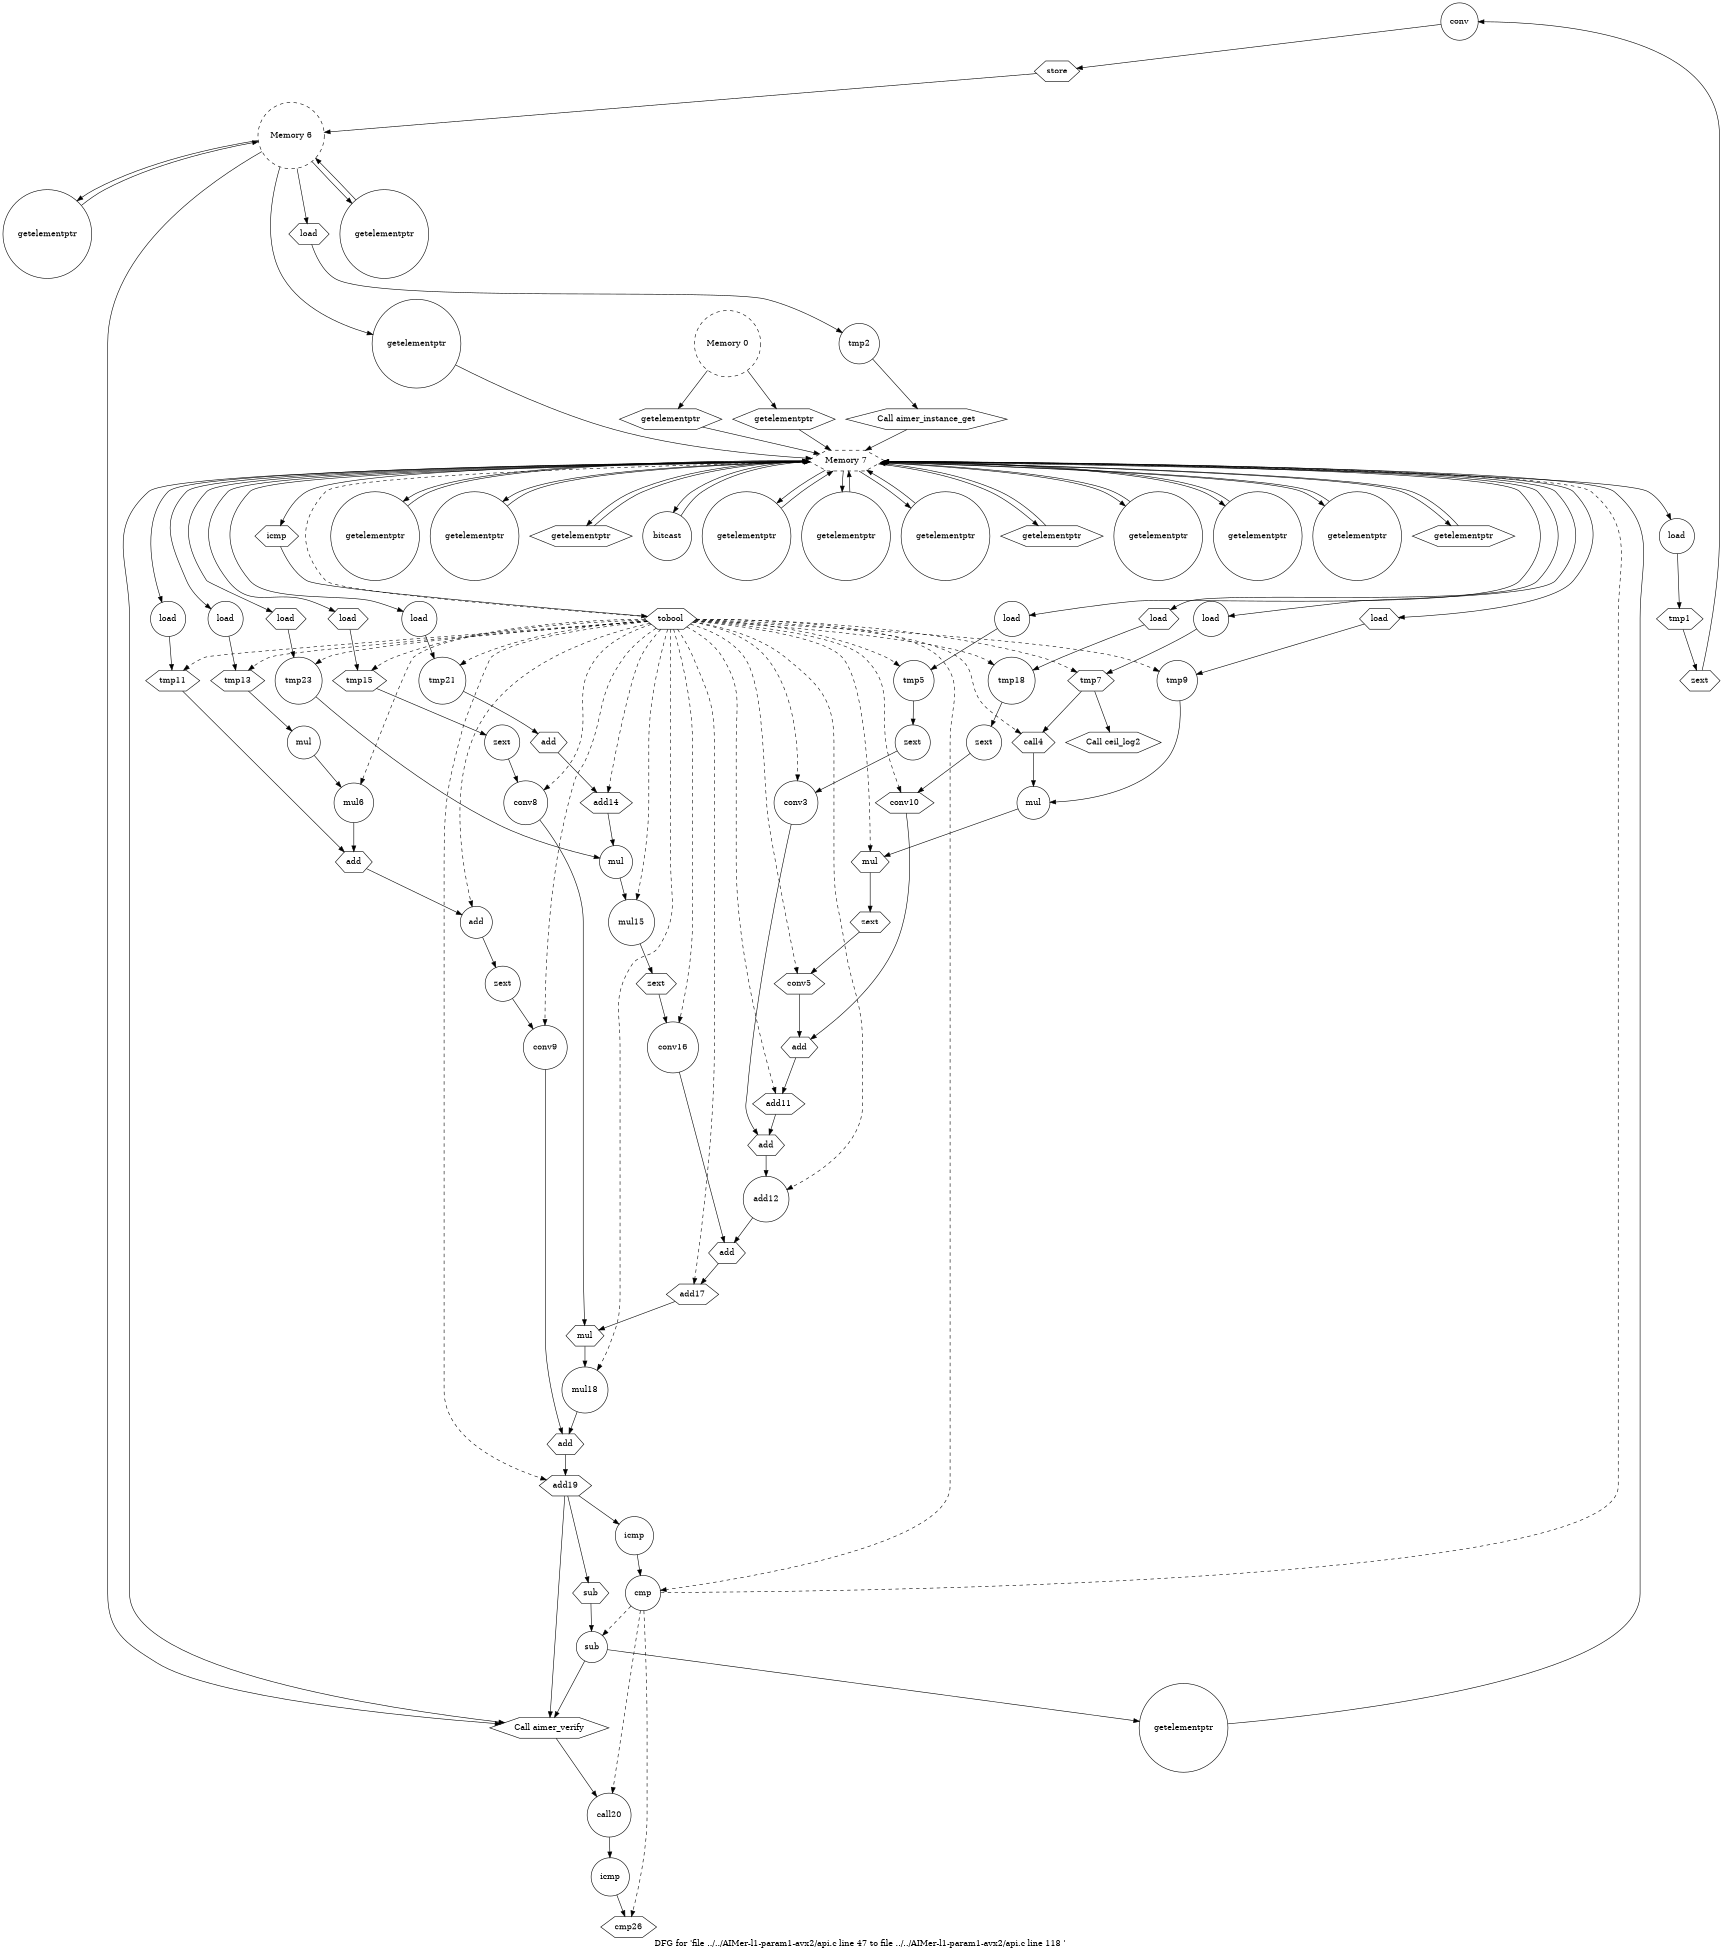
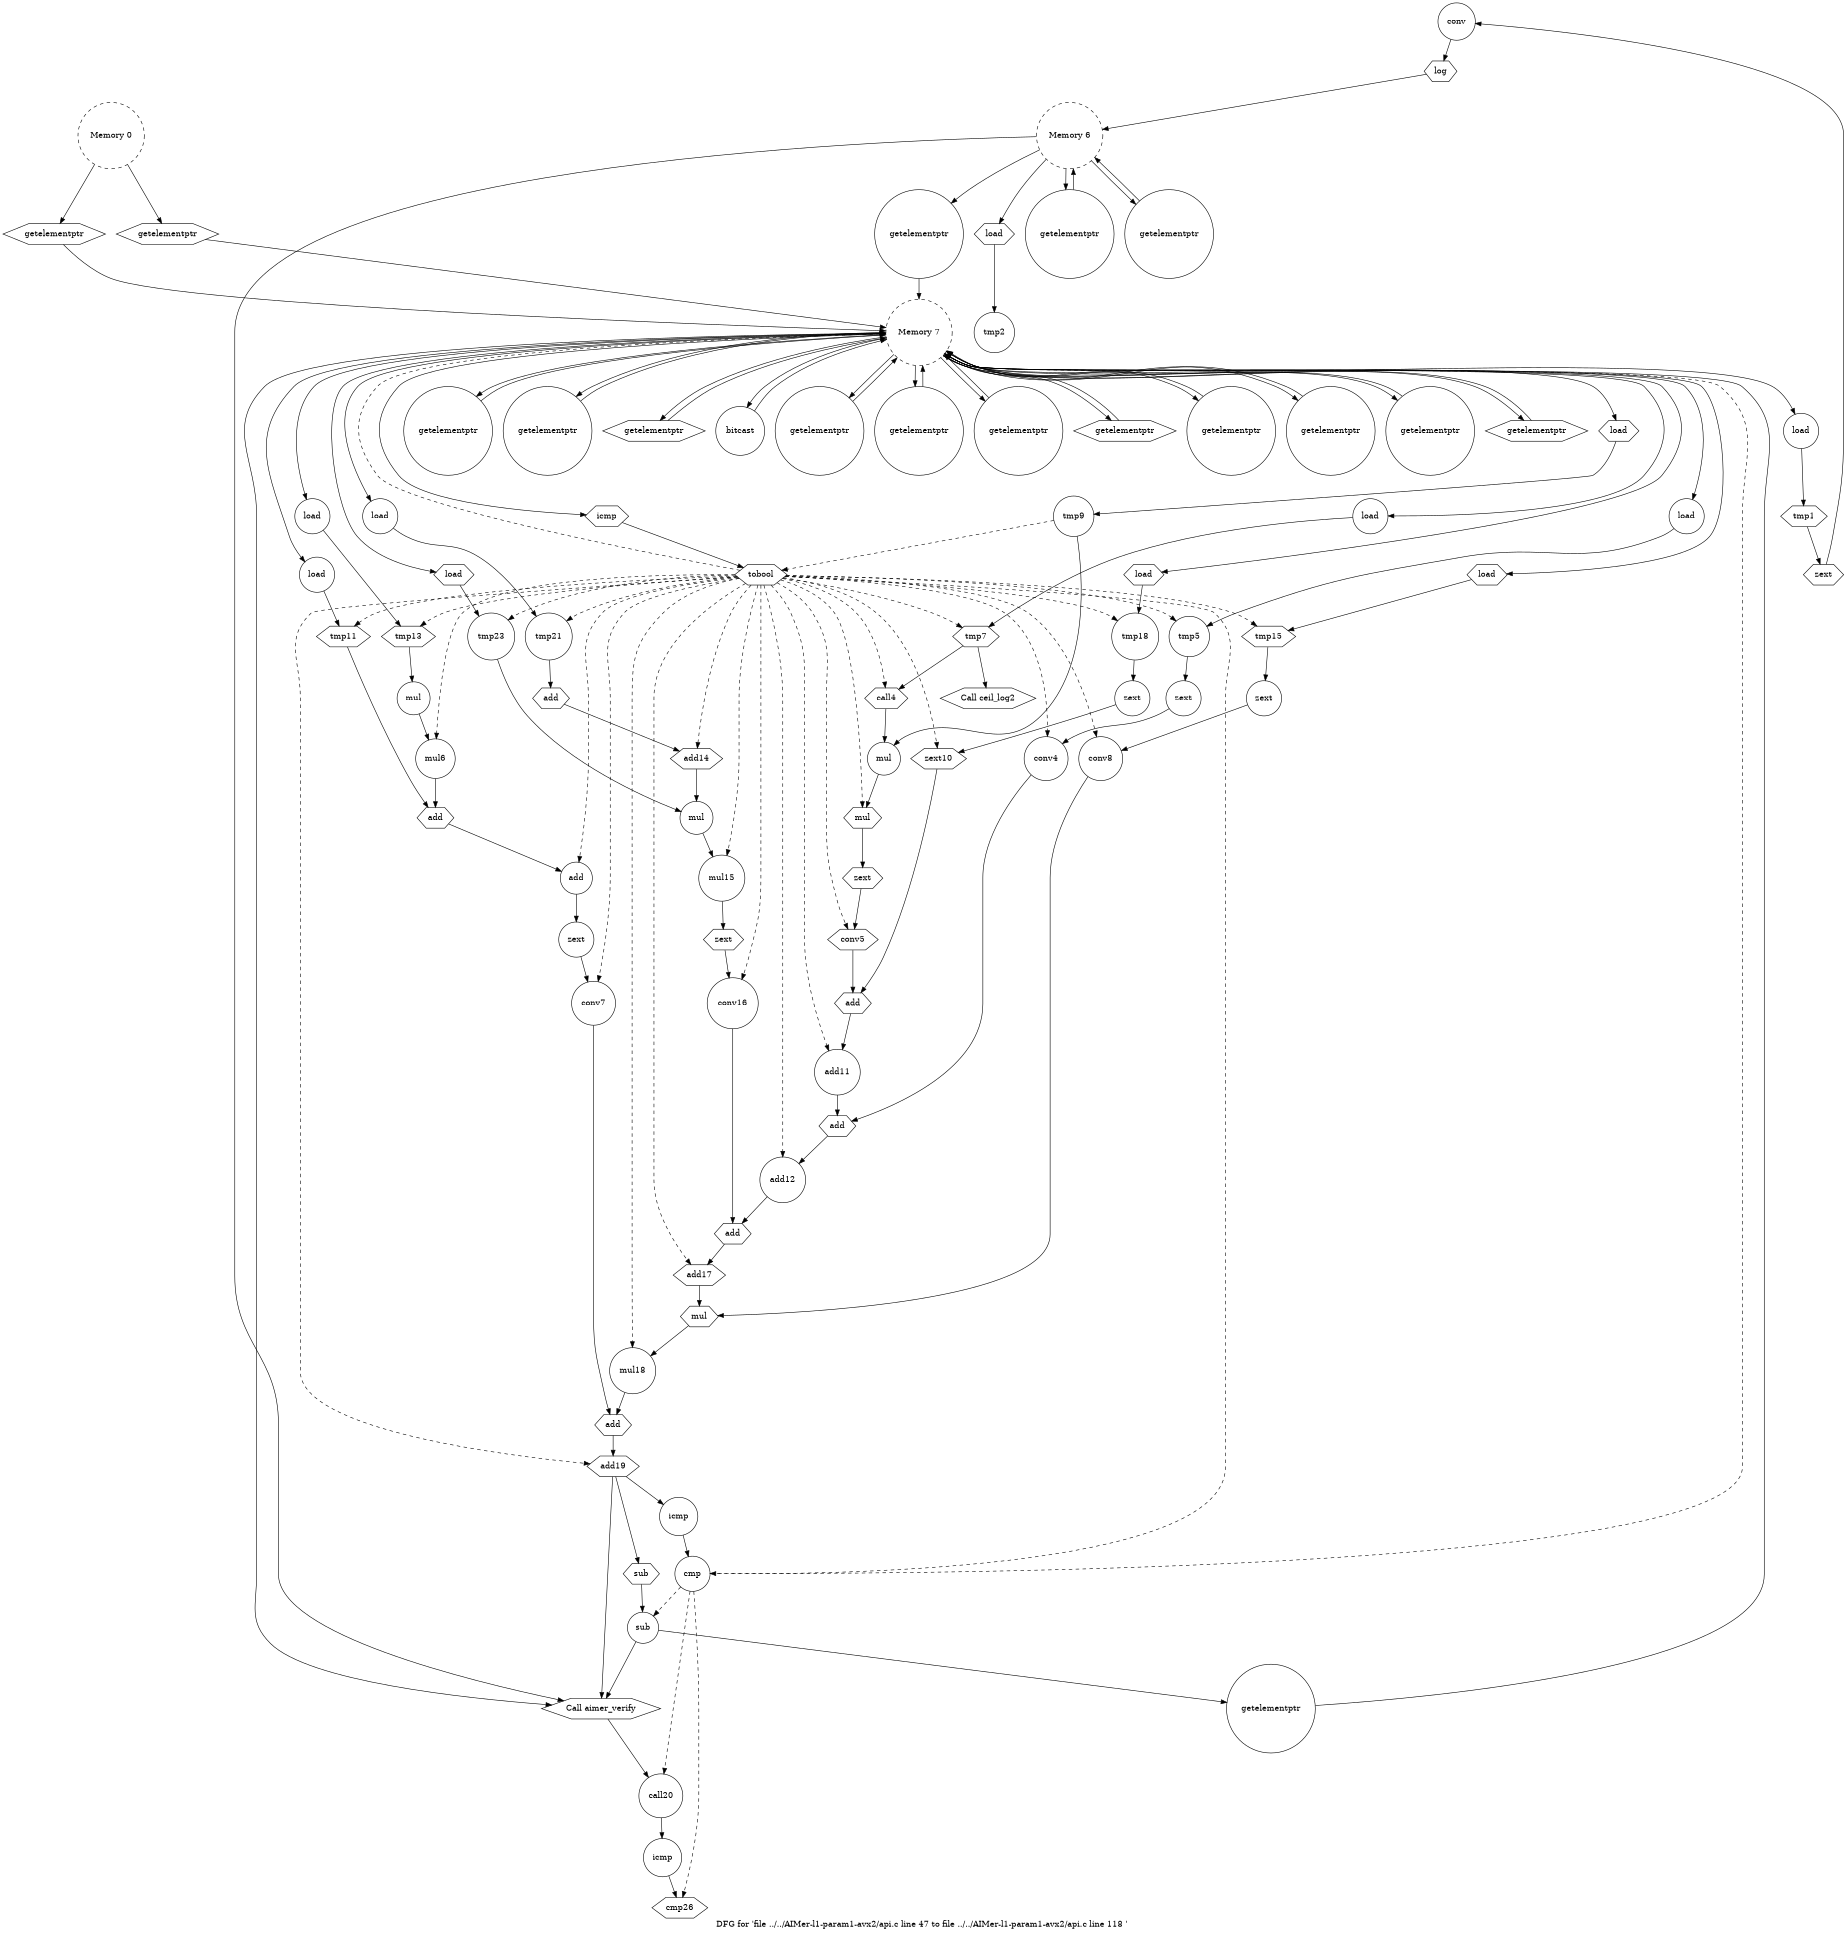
node "store": label "store" -> "log"
node "Call aimer_instance_get": removed
node "Memory 7": shape hexagon -> circle
edge "tobool" -> "tmp9": reversed
node "conv3": label "conv3" -> "conv4"
node "conv10": label "conv10" -> "zext10"
node "conv9": label "conv9" -> "conv7"
node "add11": shape hexagon -> circle
